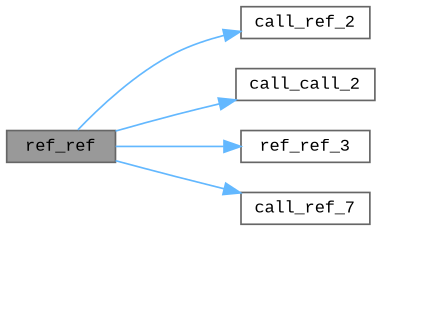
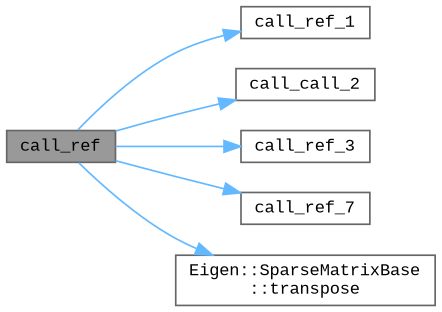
node "call_ref_2": label "call_ref_2" -> "call_ref_1"
node "ref_ref": label "ref_ref" -> "call_ref"
node "ref_ref_3": label "ref_ref_3" -> "call_ref_3"
node "Eigen::SparseMatrixBase ::transpose": added
